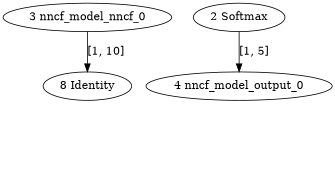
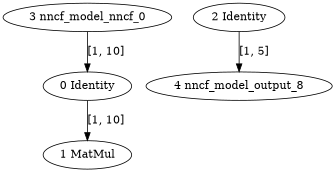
node "2 Softmax": label "2 Softmax" -> "2 Identity"
node "8 Identity": label "8 Identity" -> "0 Identity"
node "4 nncf_model_output_0": label "4 nncf_model_output_0" -> "4 nncf_model_output_8"
node "1 MatMul": added
